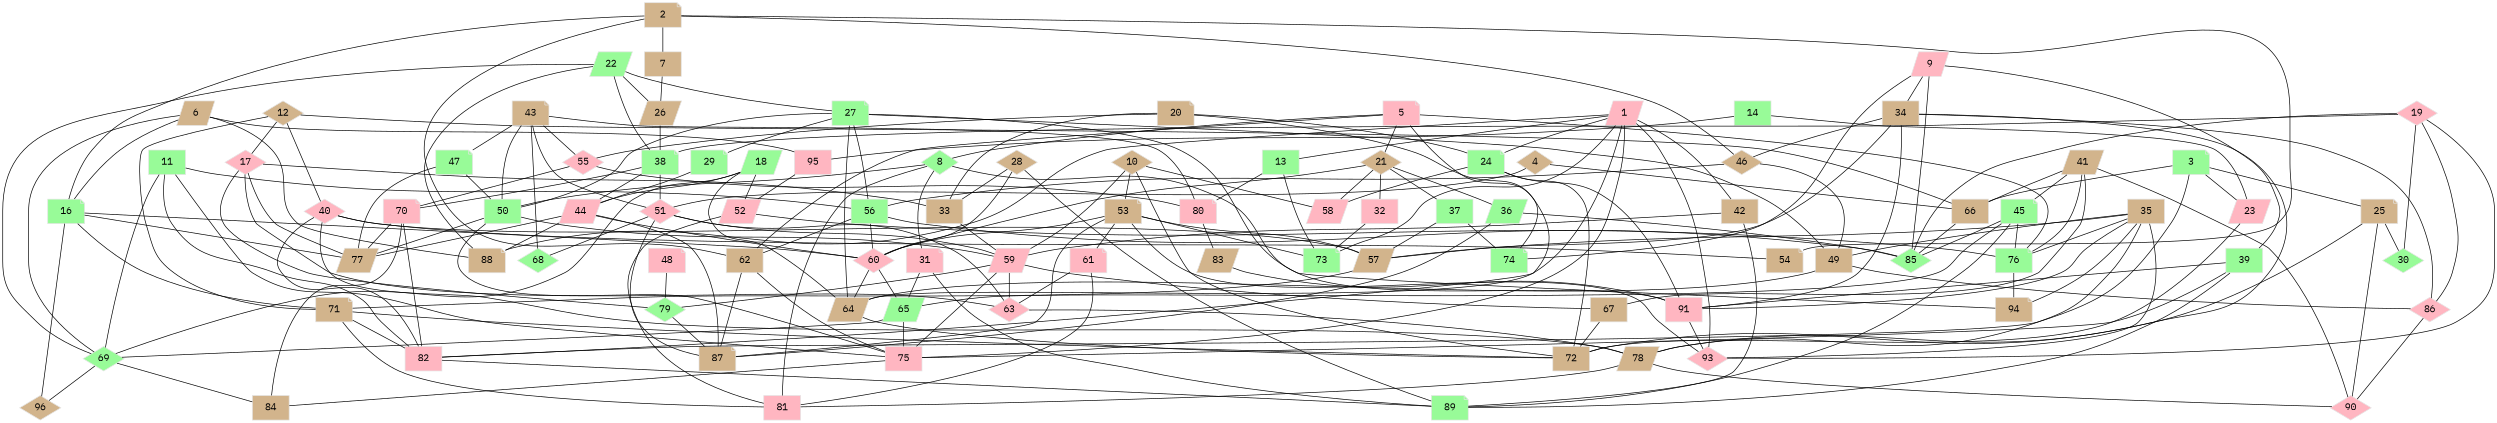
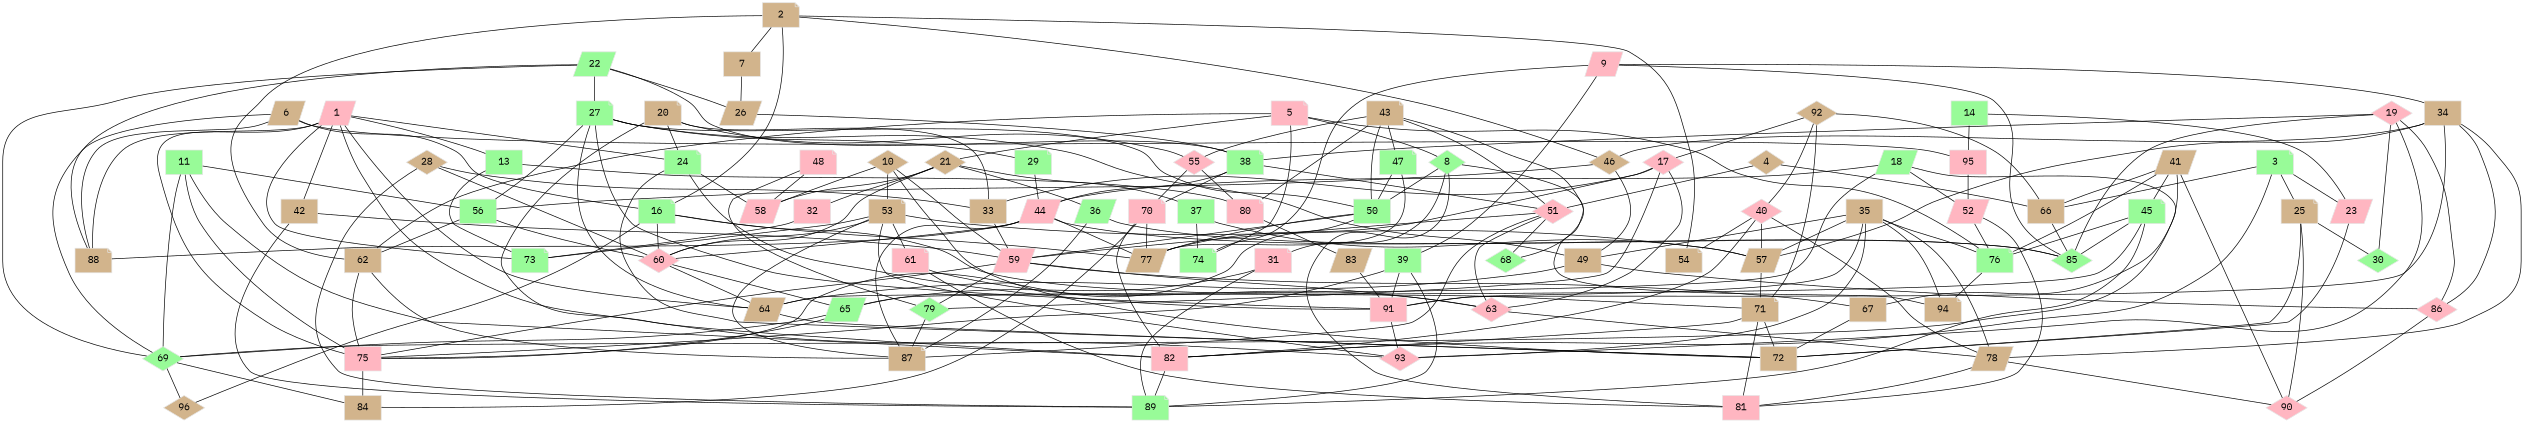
node "12": label "12" -> "92"
edge "48" -- "58": added
edge "56" -- "85": now "44" -- "85"
